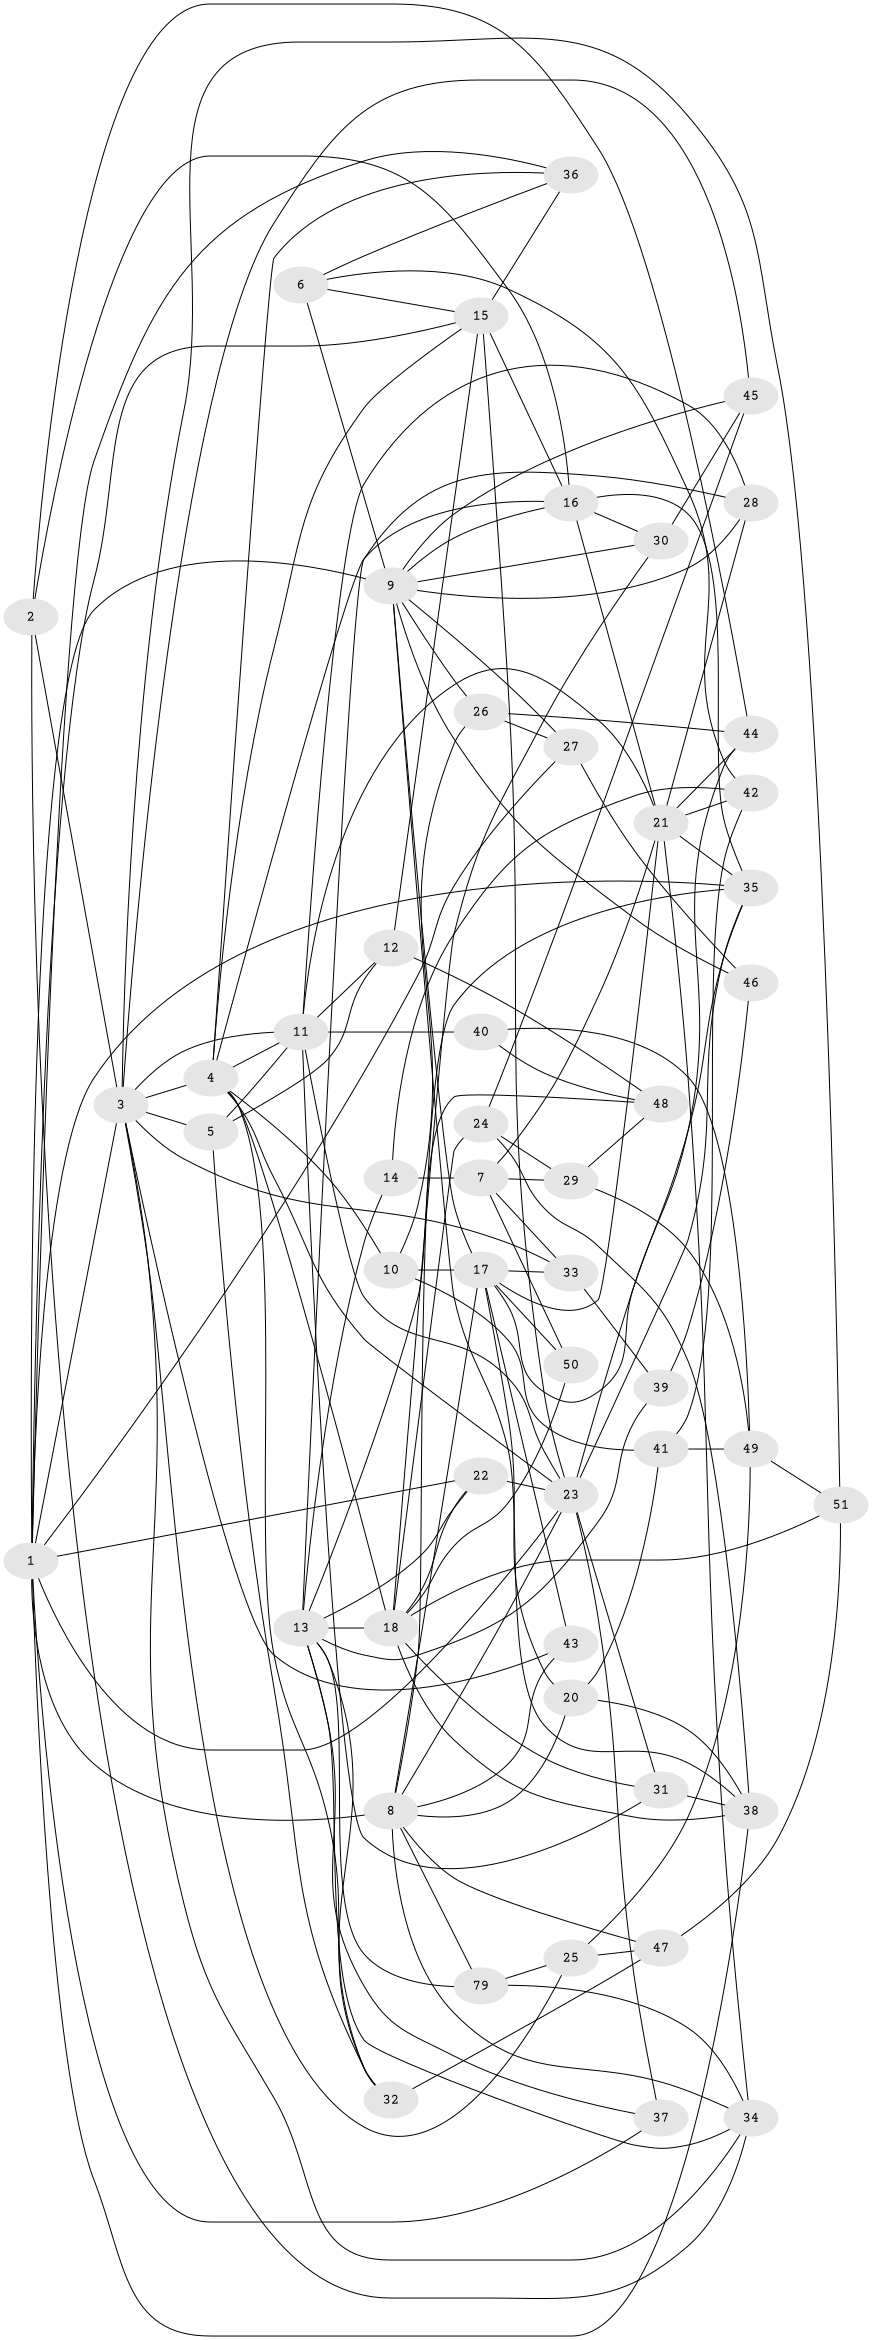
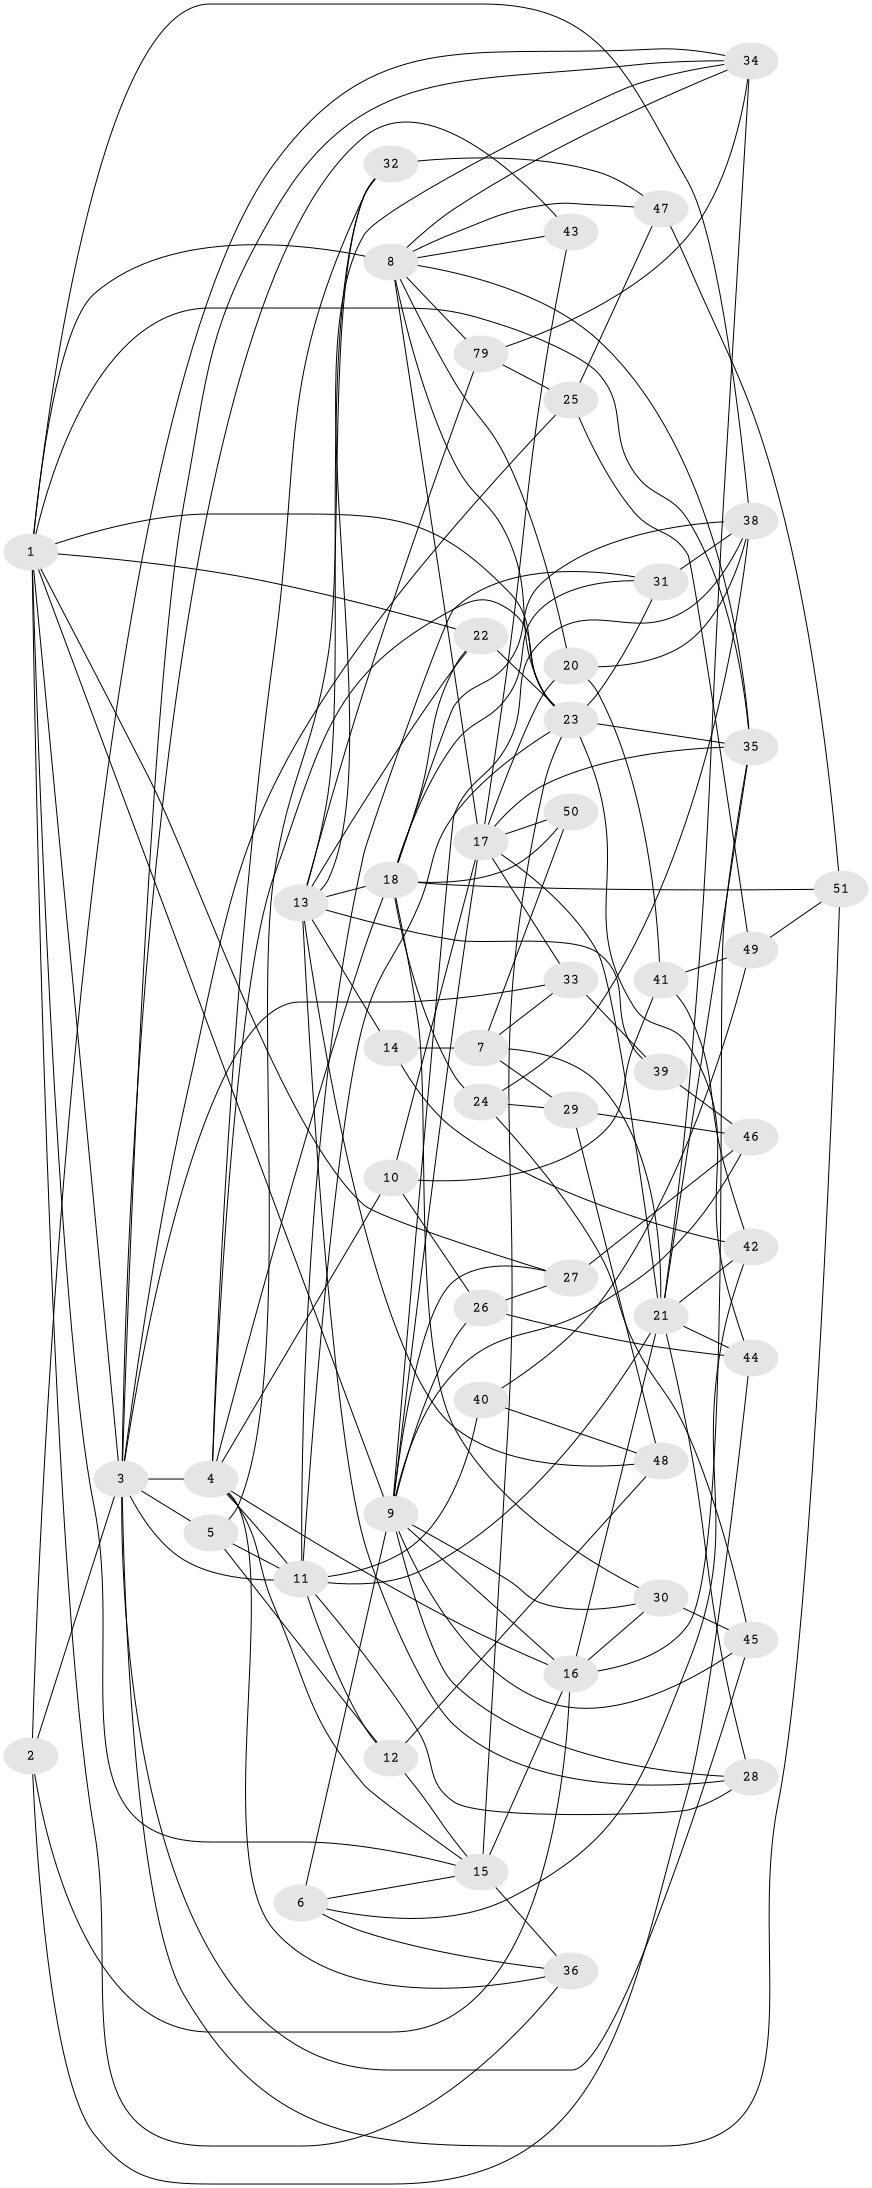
edge "29" -- "49": now "29" -- "46"
node "37": removed
